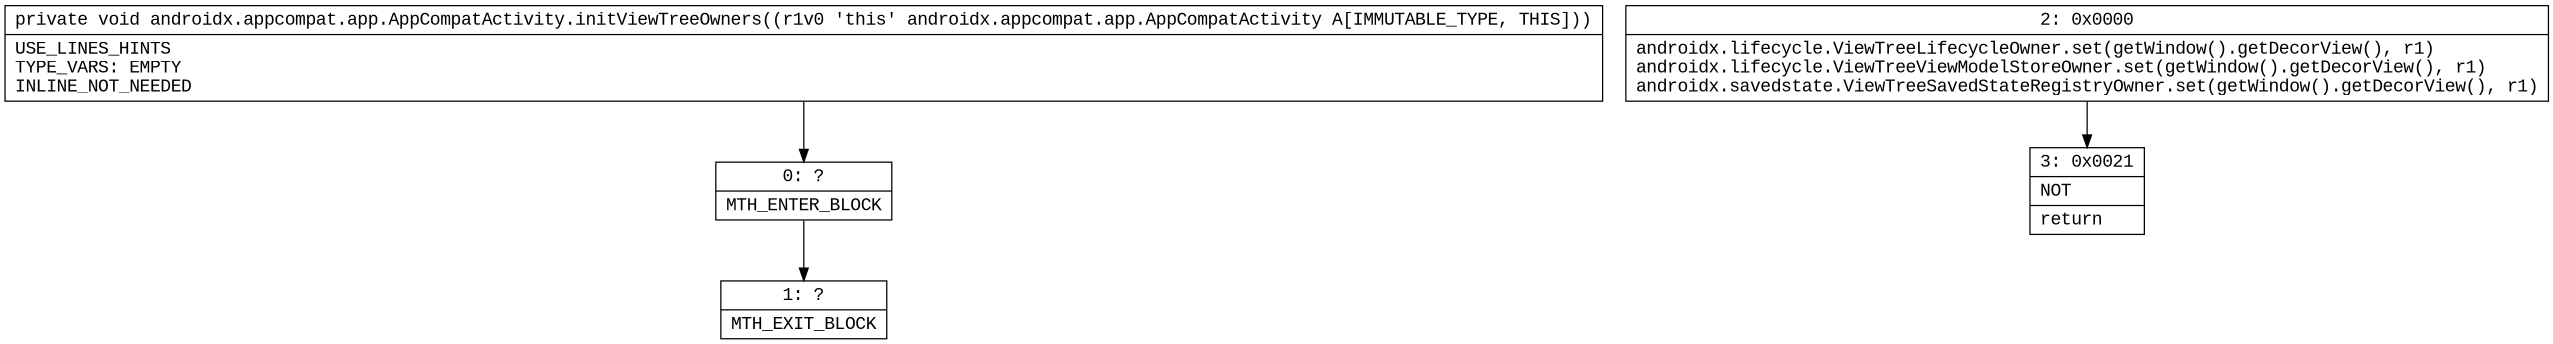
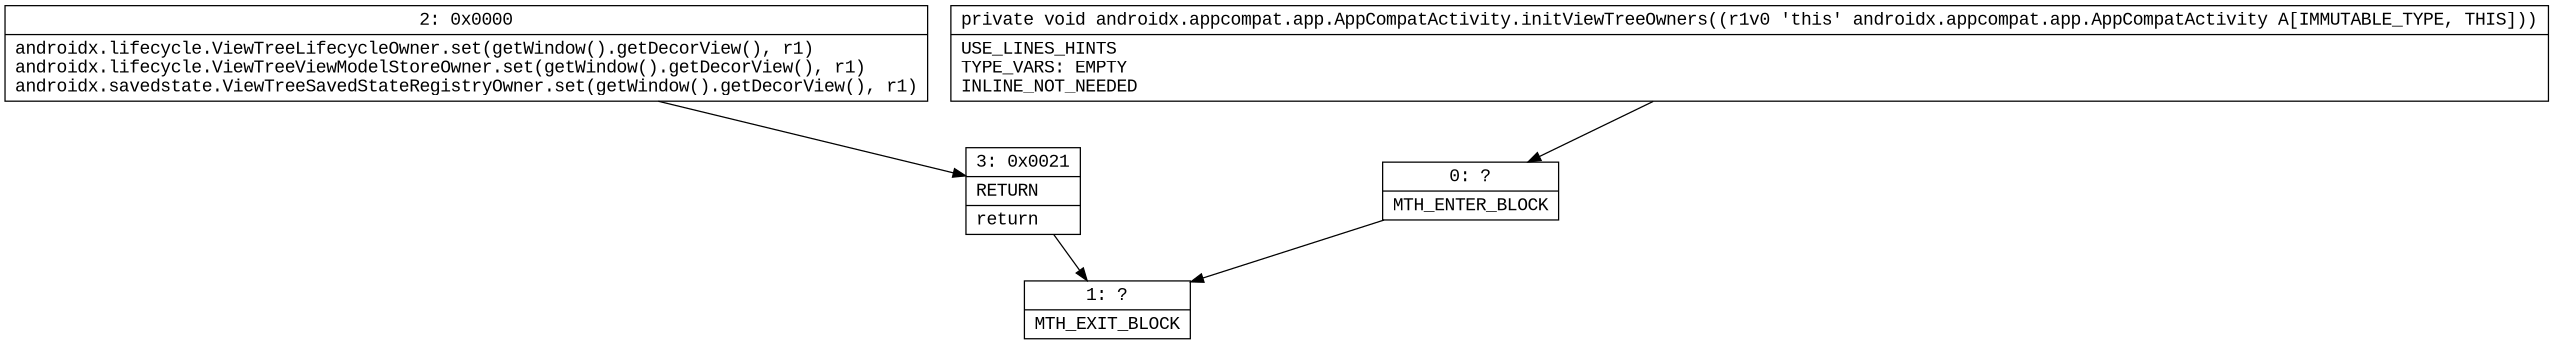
node "3: 0x0021": text "NOT" -> "RETURN"
edge "3: 0x0021" -> "1: ?": added
